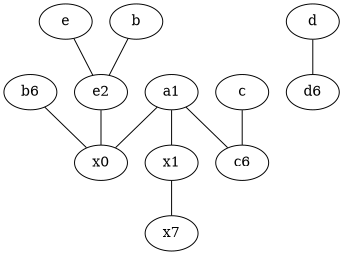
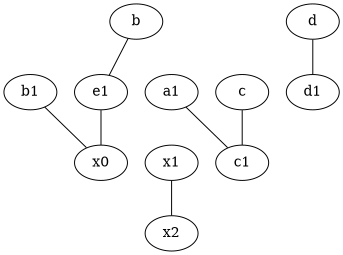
node "e": removed
node "b6": label "b6" -> "b1"
node "e2": label "e2" -> "e1"
node "d6": label "d6" -> "d1"
edge "a1" -- "x0": removed
edge "a1" -- "x1": removed
node "c6": label "c6" -> "c1"
node "x7": label "x7" -> "x2"
